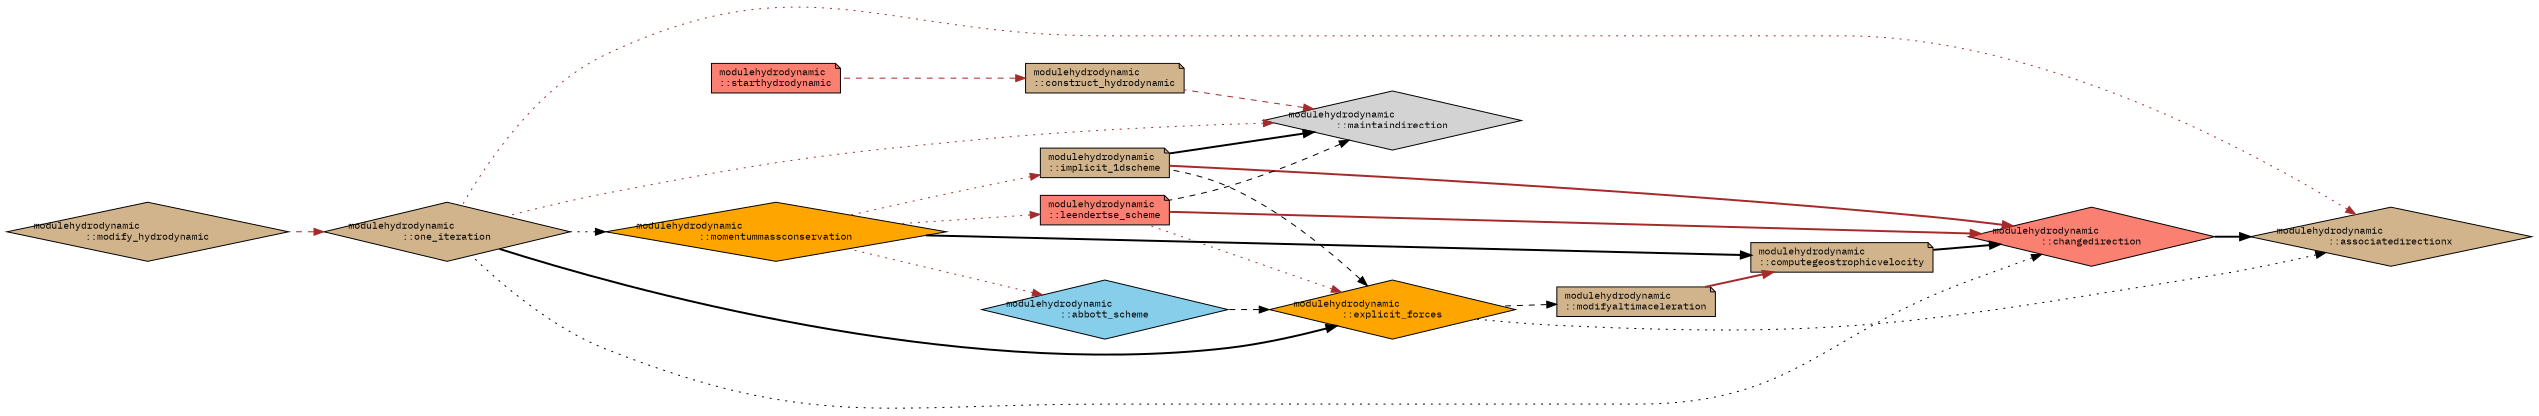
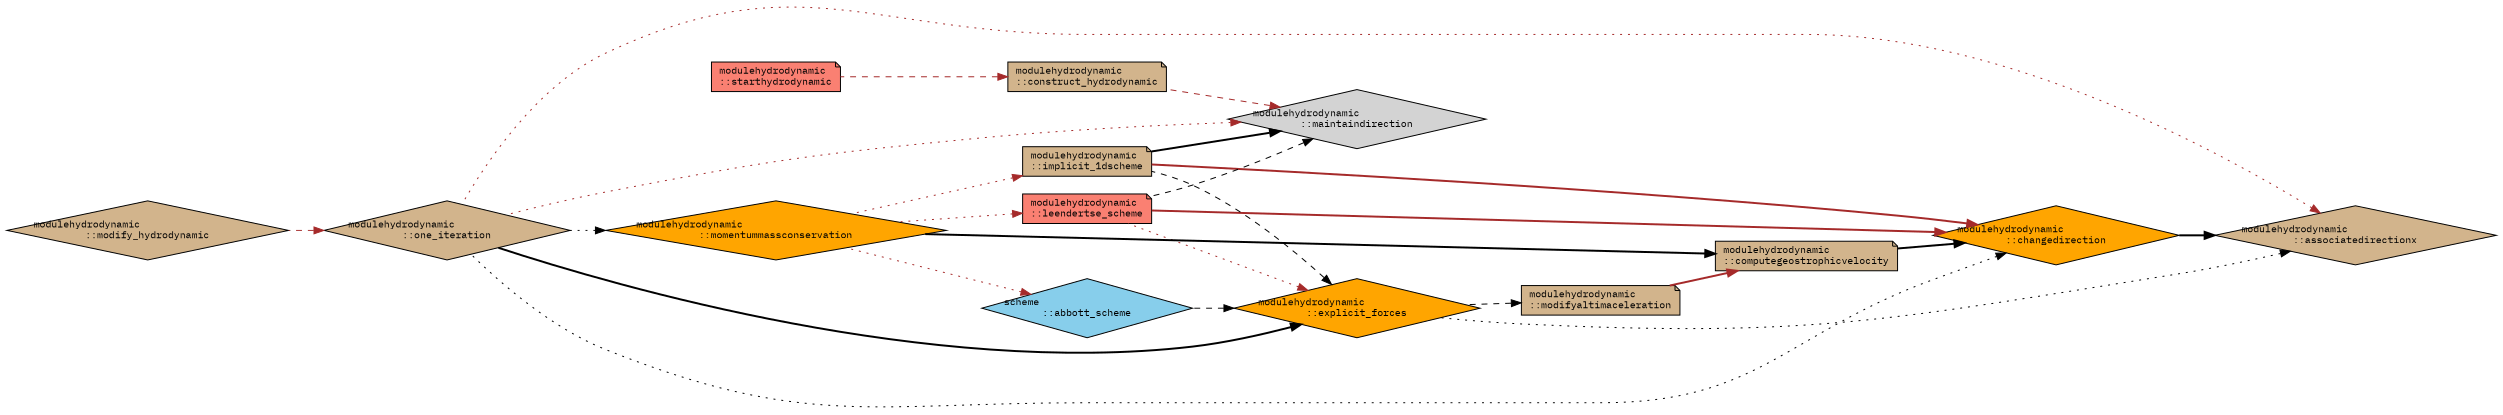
node "modulehydrodynamic ::changedirection": fillcolor salmon -> orange
node "modulehydrodynamic ::abbott_scheme": label "modulehydrodynamic ::abbott_scheme" -> "scheme ::abbott_scheme"
